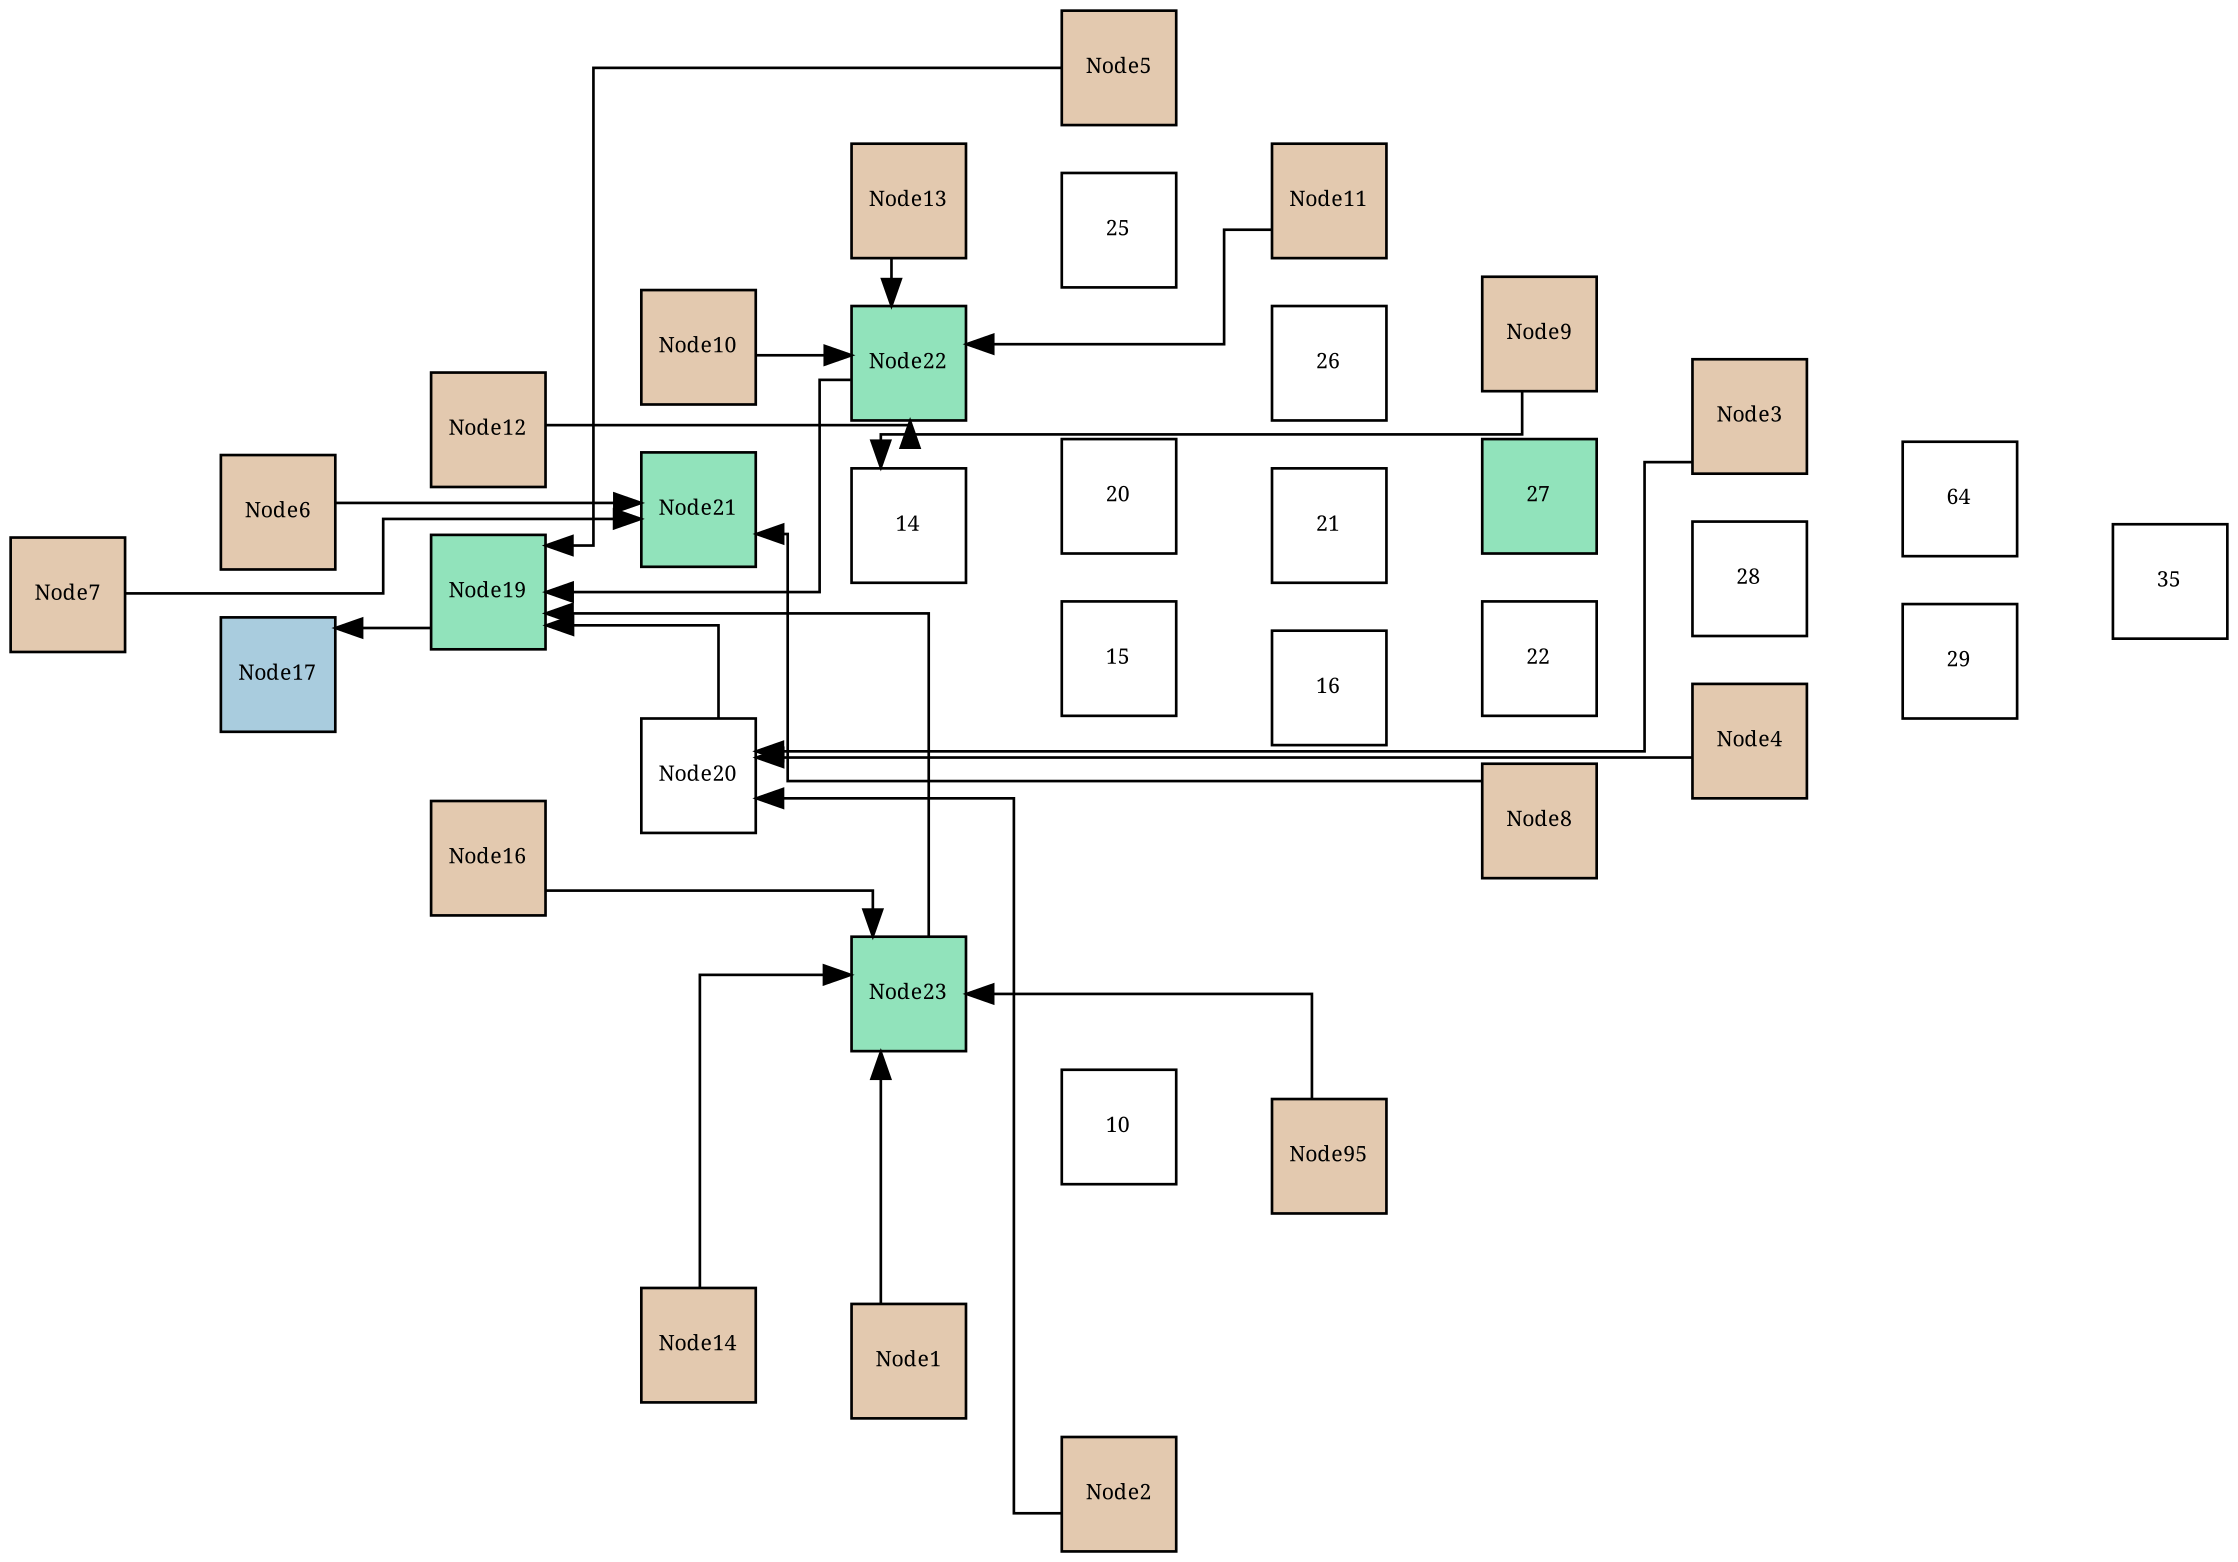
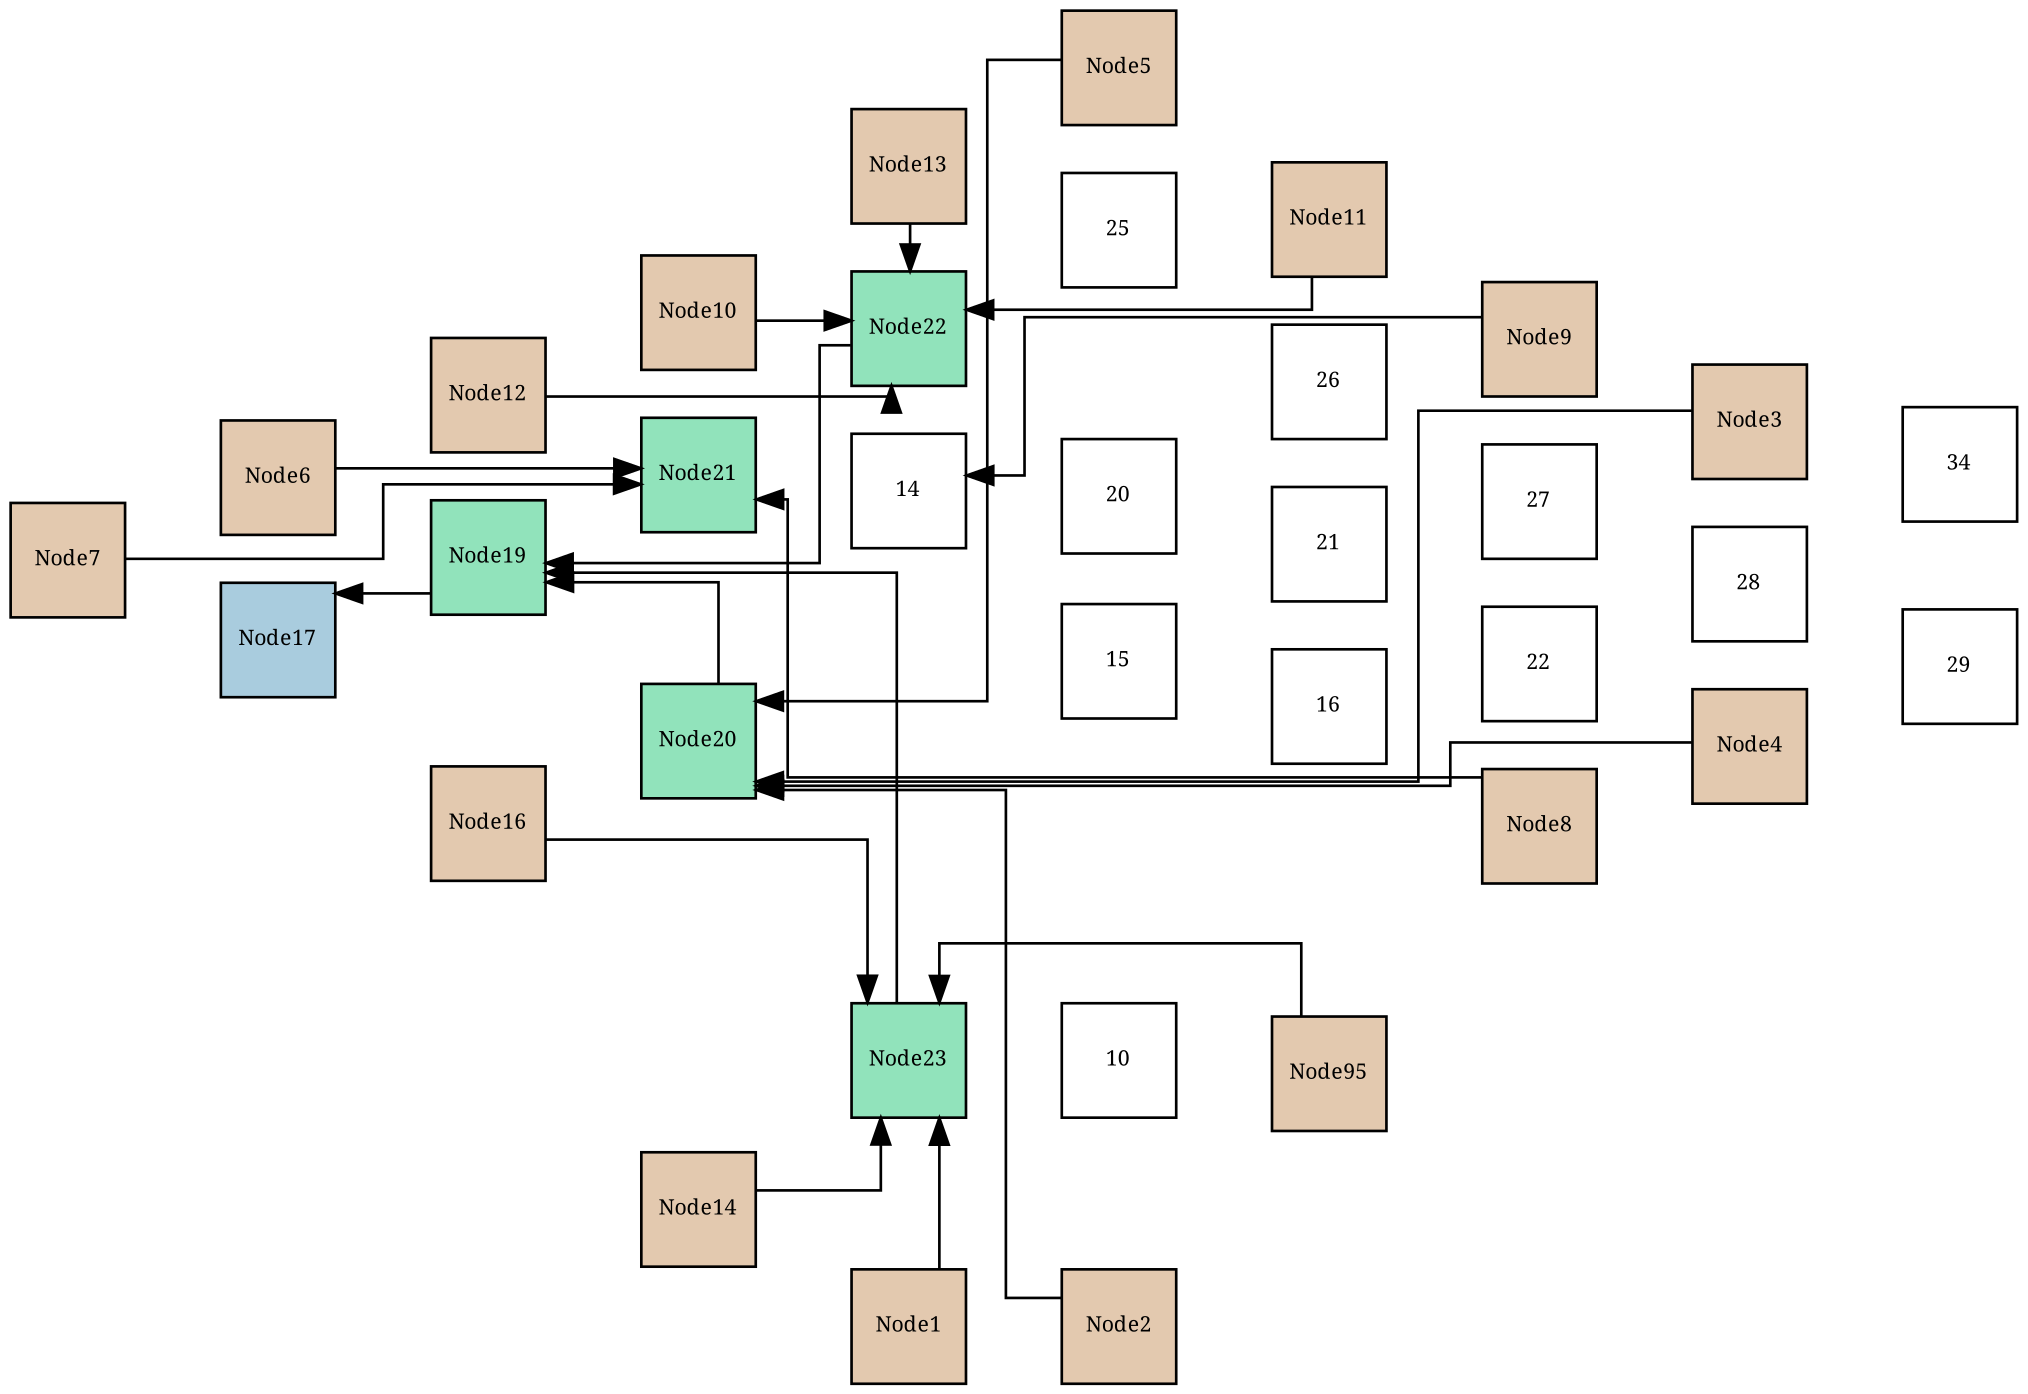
edge "Node5" -> "Node19": now "Node5" -> "Node20"
node "27": fillcolor #91e3bb -> #ffffff
node "64": label "64" -> "34"
node "35": removed
node "Node20": fillcolor #ffffff -> #91e3bb
